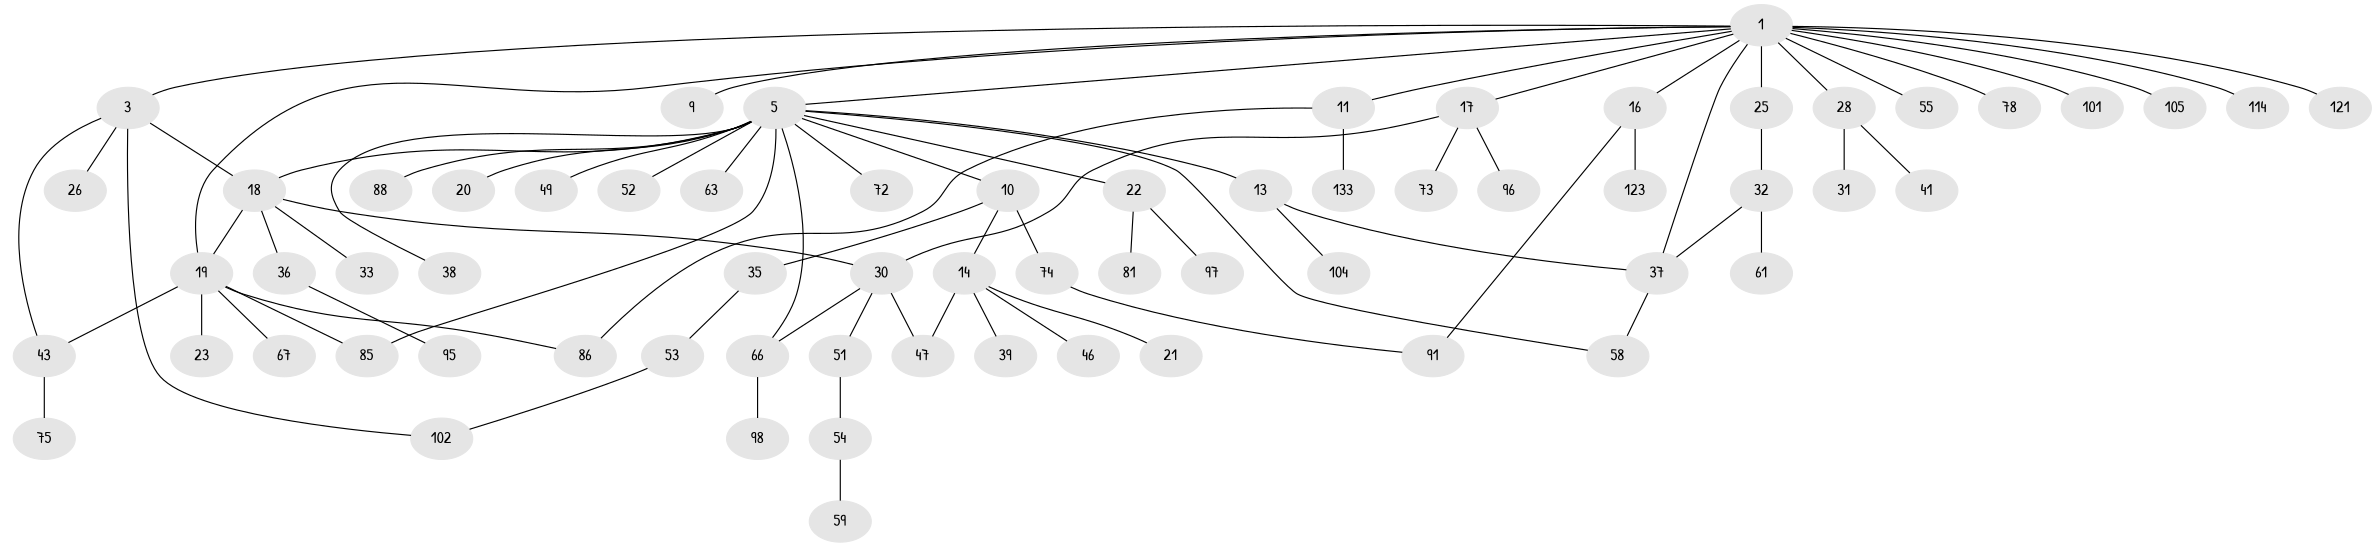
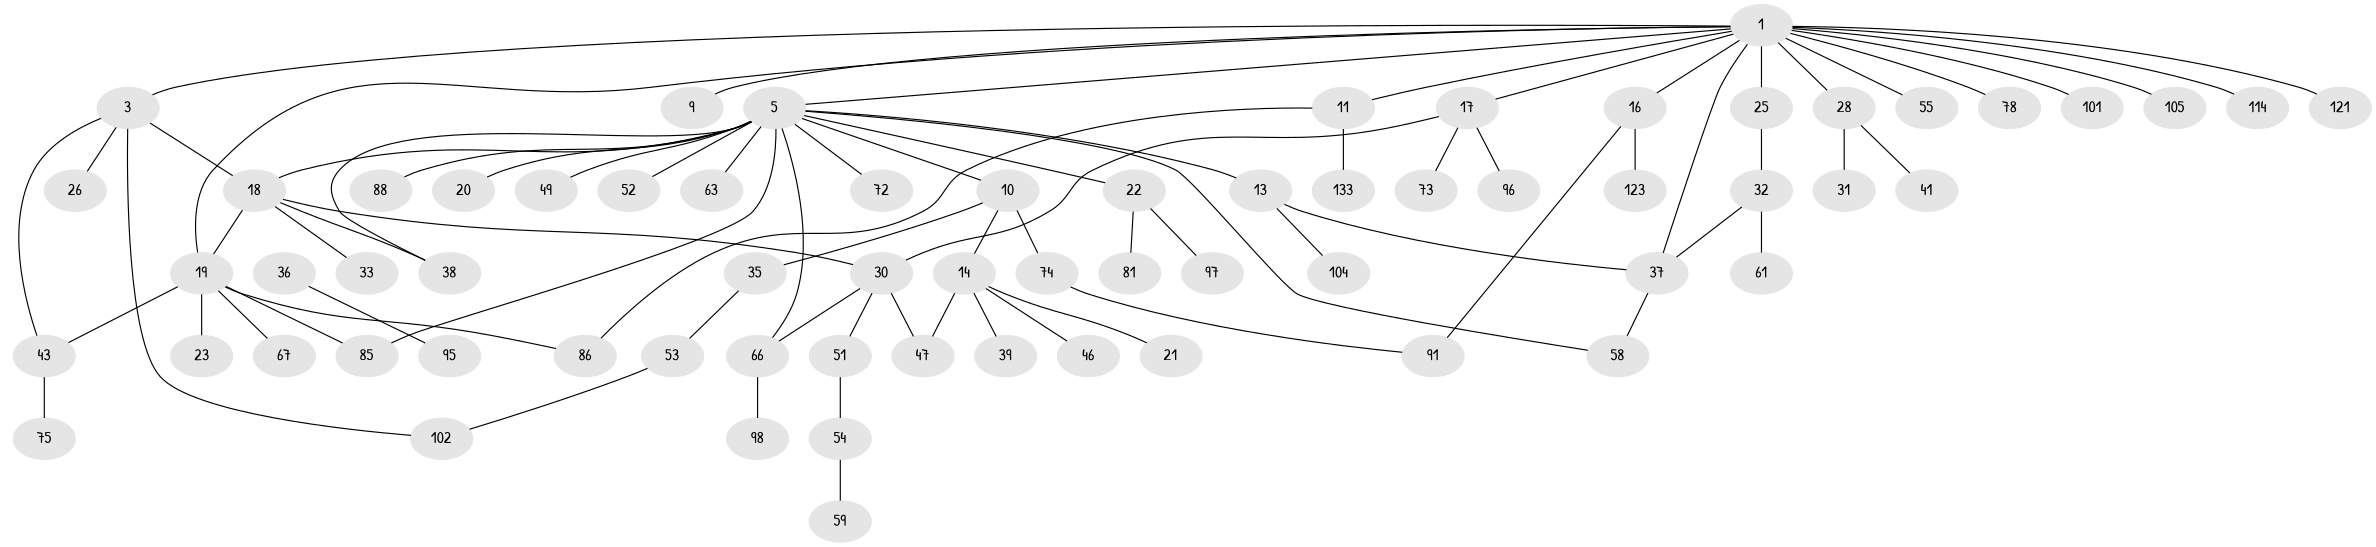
edge "18" -- "36": now "18" -- "38"
